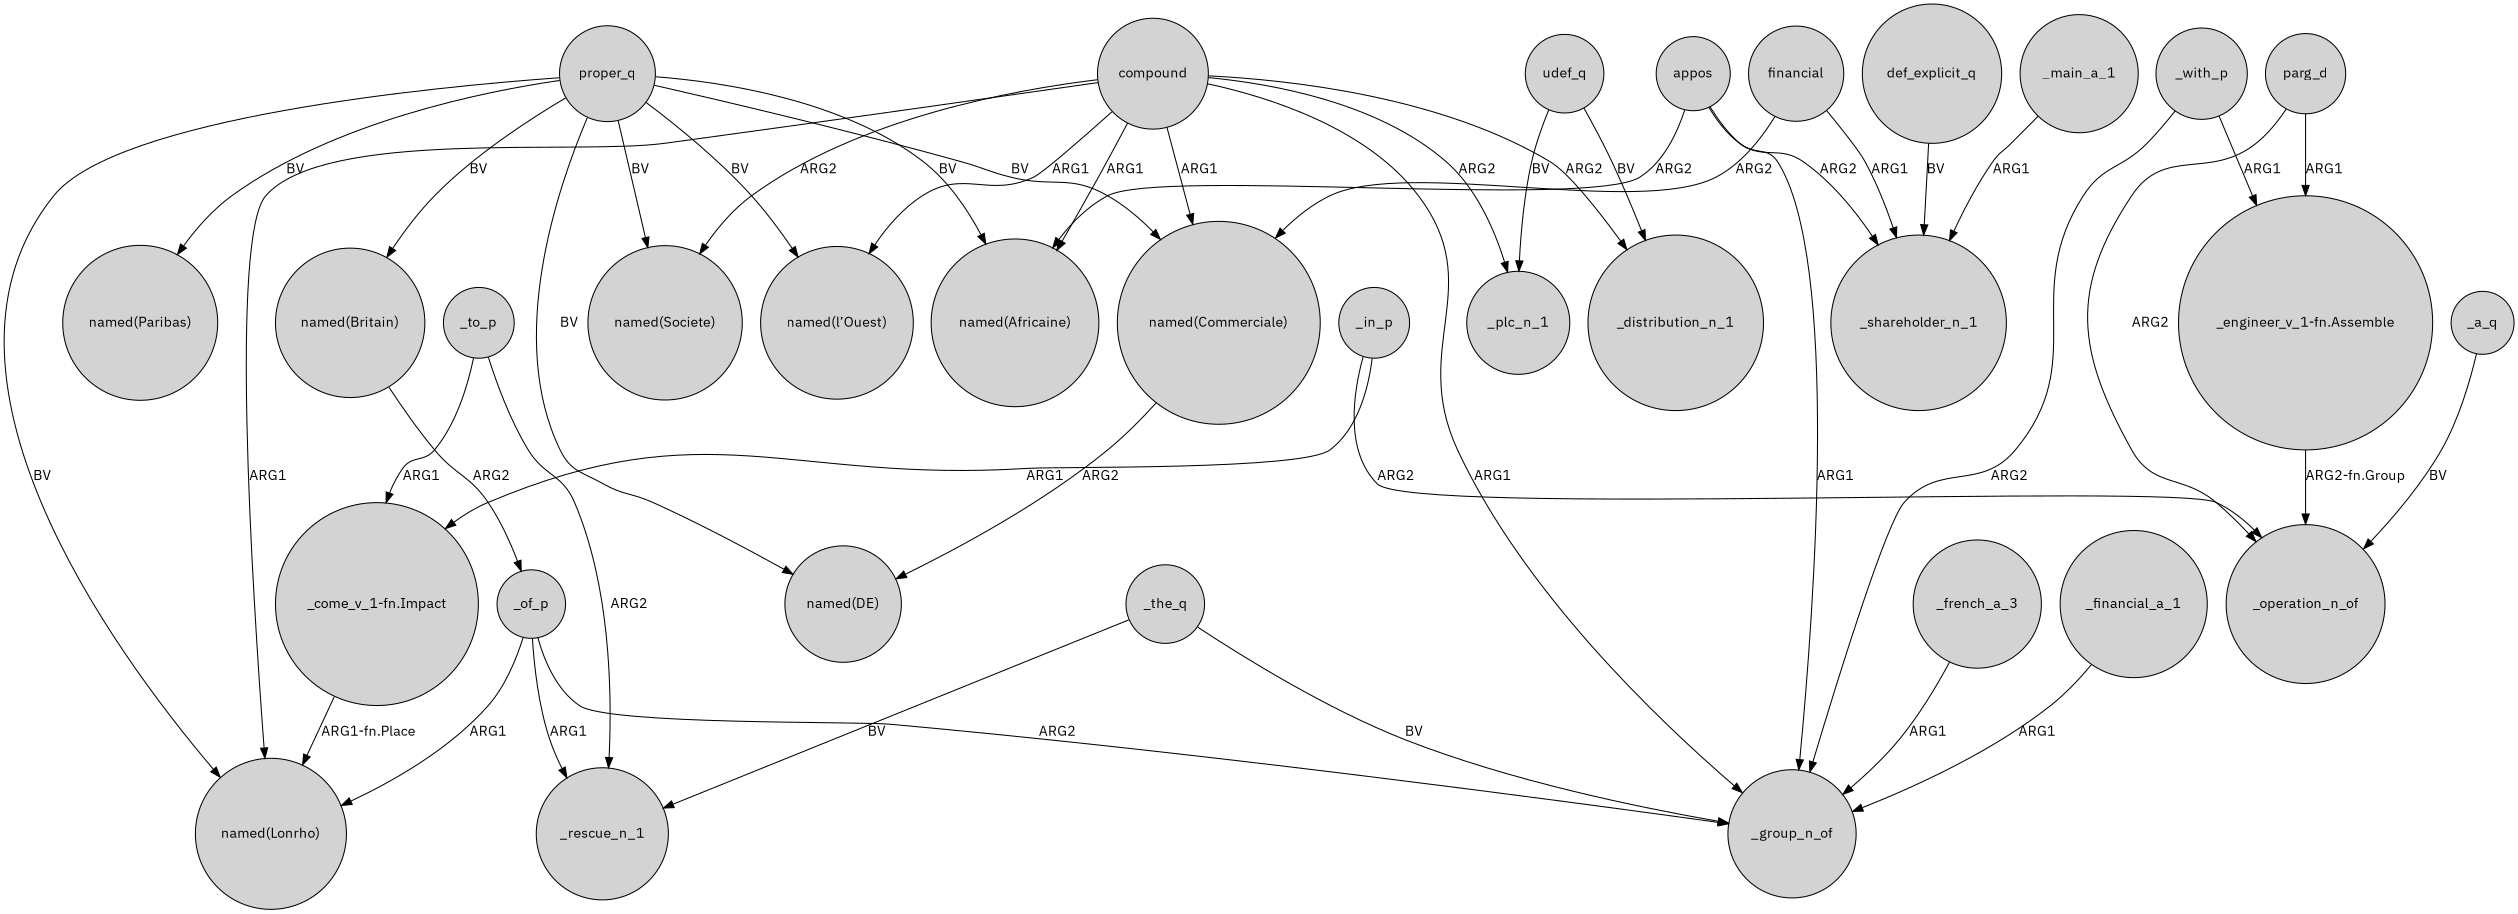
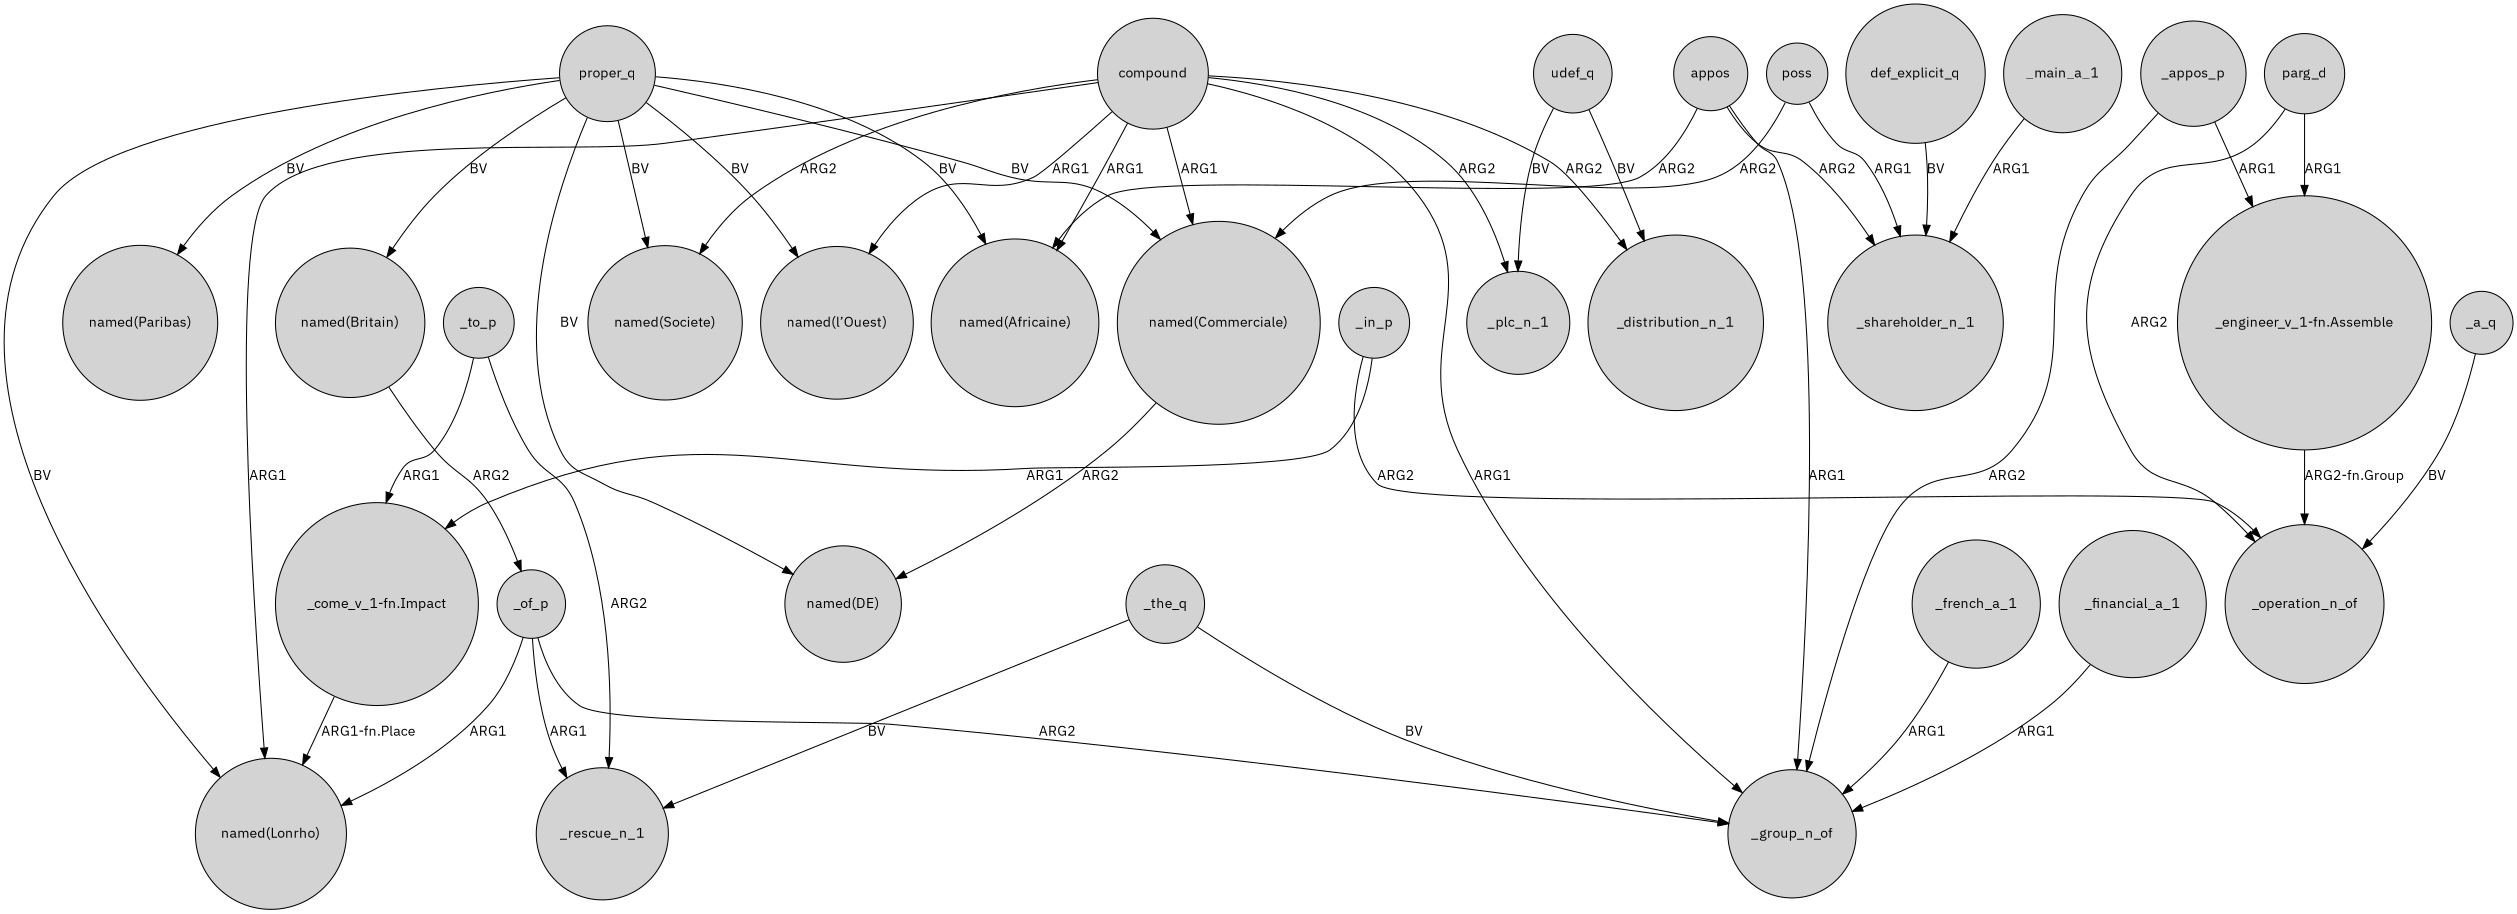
node "financial": label "financial" -> "poss"
node "_with_p": label "_with_p" -> "_appos_p"
node "_french_a_3": label "_french_a_3" -> "_french_a_1"
